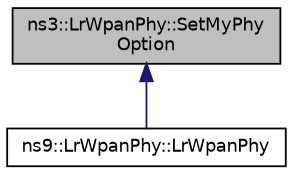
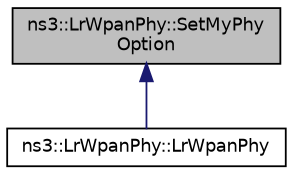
node "ns9::LrWpanPhy::LrWpanPhy": label "ns9::LrWpanPhy::LrWpanPhy" -> "ns3::LrWpanPhy::LrWpanPhy"
